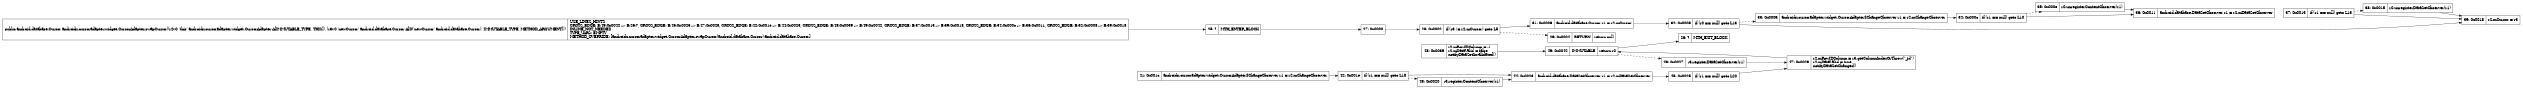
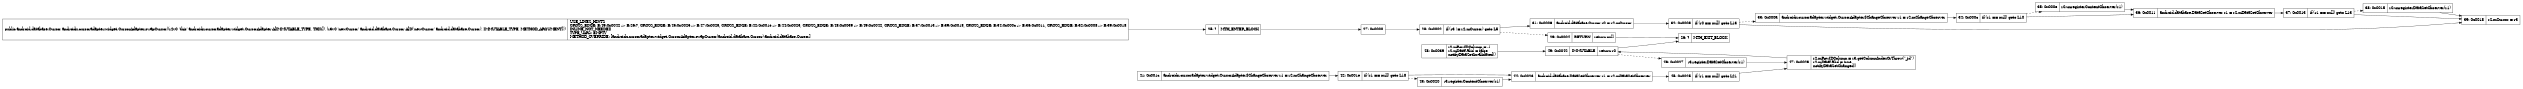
edge "36: 0x0011" -> "37: 0x0013": added
node "31: 0x0006": text "android.database.Cursor r1 = r2.mCursor" -> "android.database.Cursor r0 = r2.mCursor"
edge "29: 0x0004" -> "26: ?": added
node "45: 0x0025": text "if (r1 == null) goto L20" -> "if (r1 == null) goto L21"
